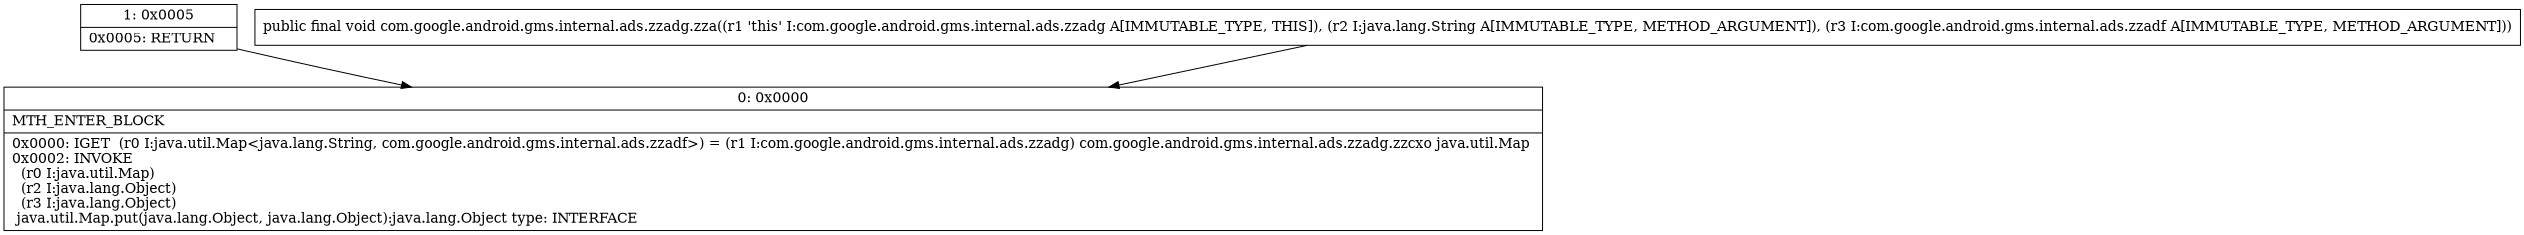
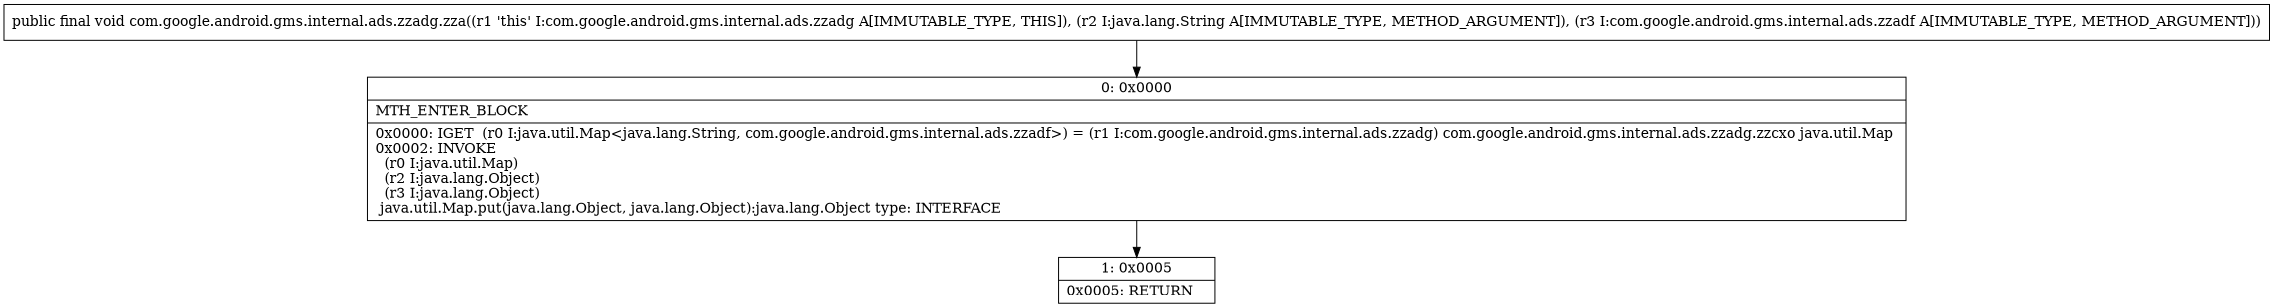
edge "1: 0x0005" -> "0: 0x0000": reversed
